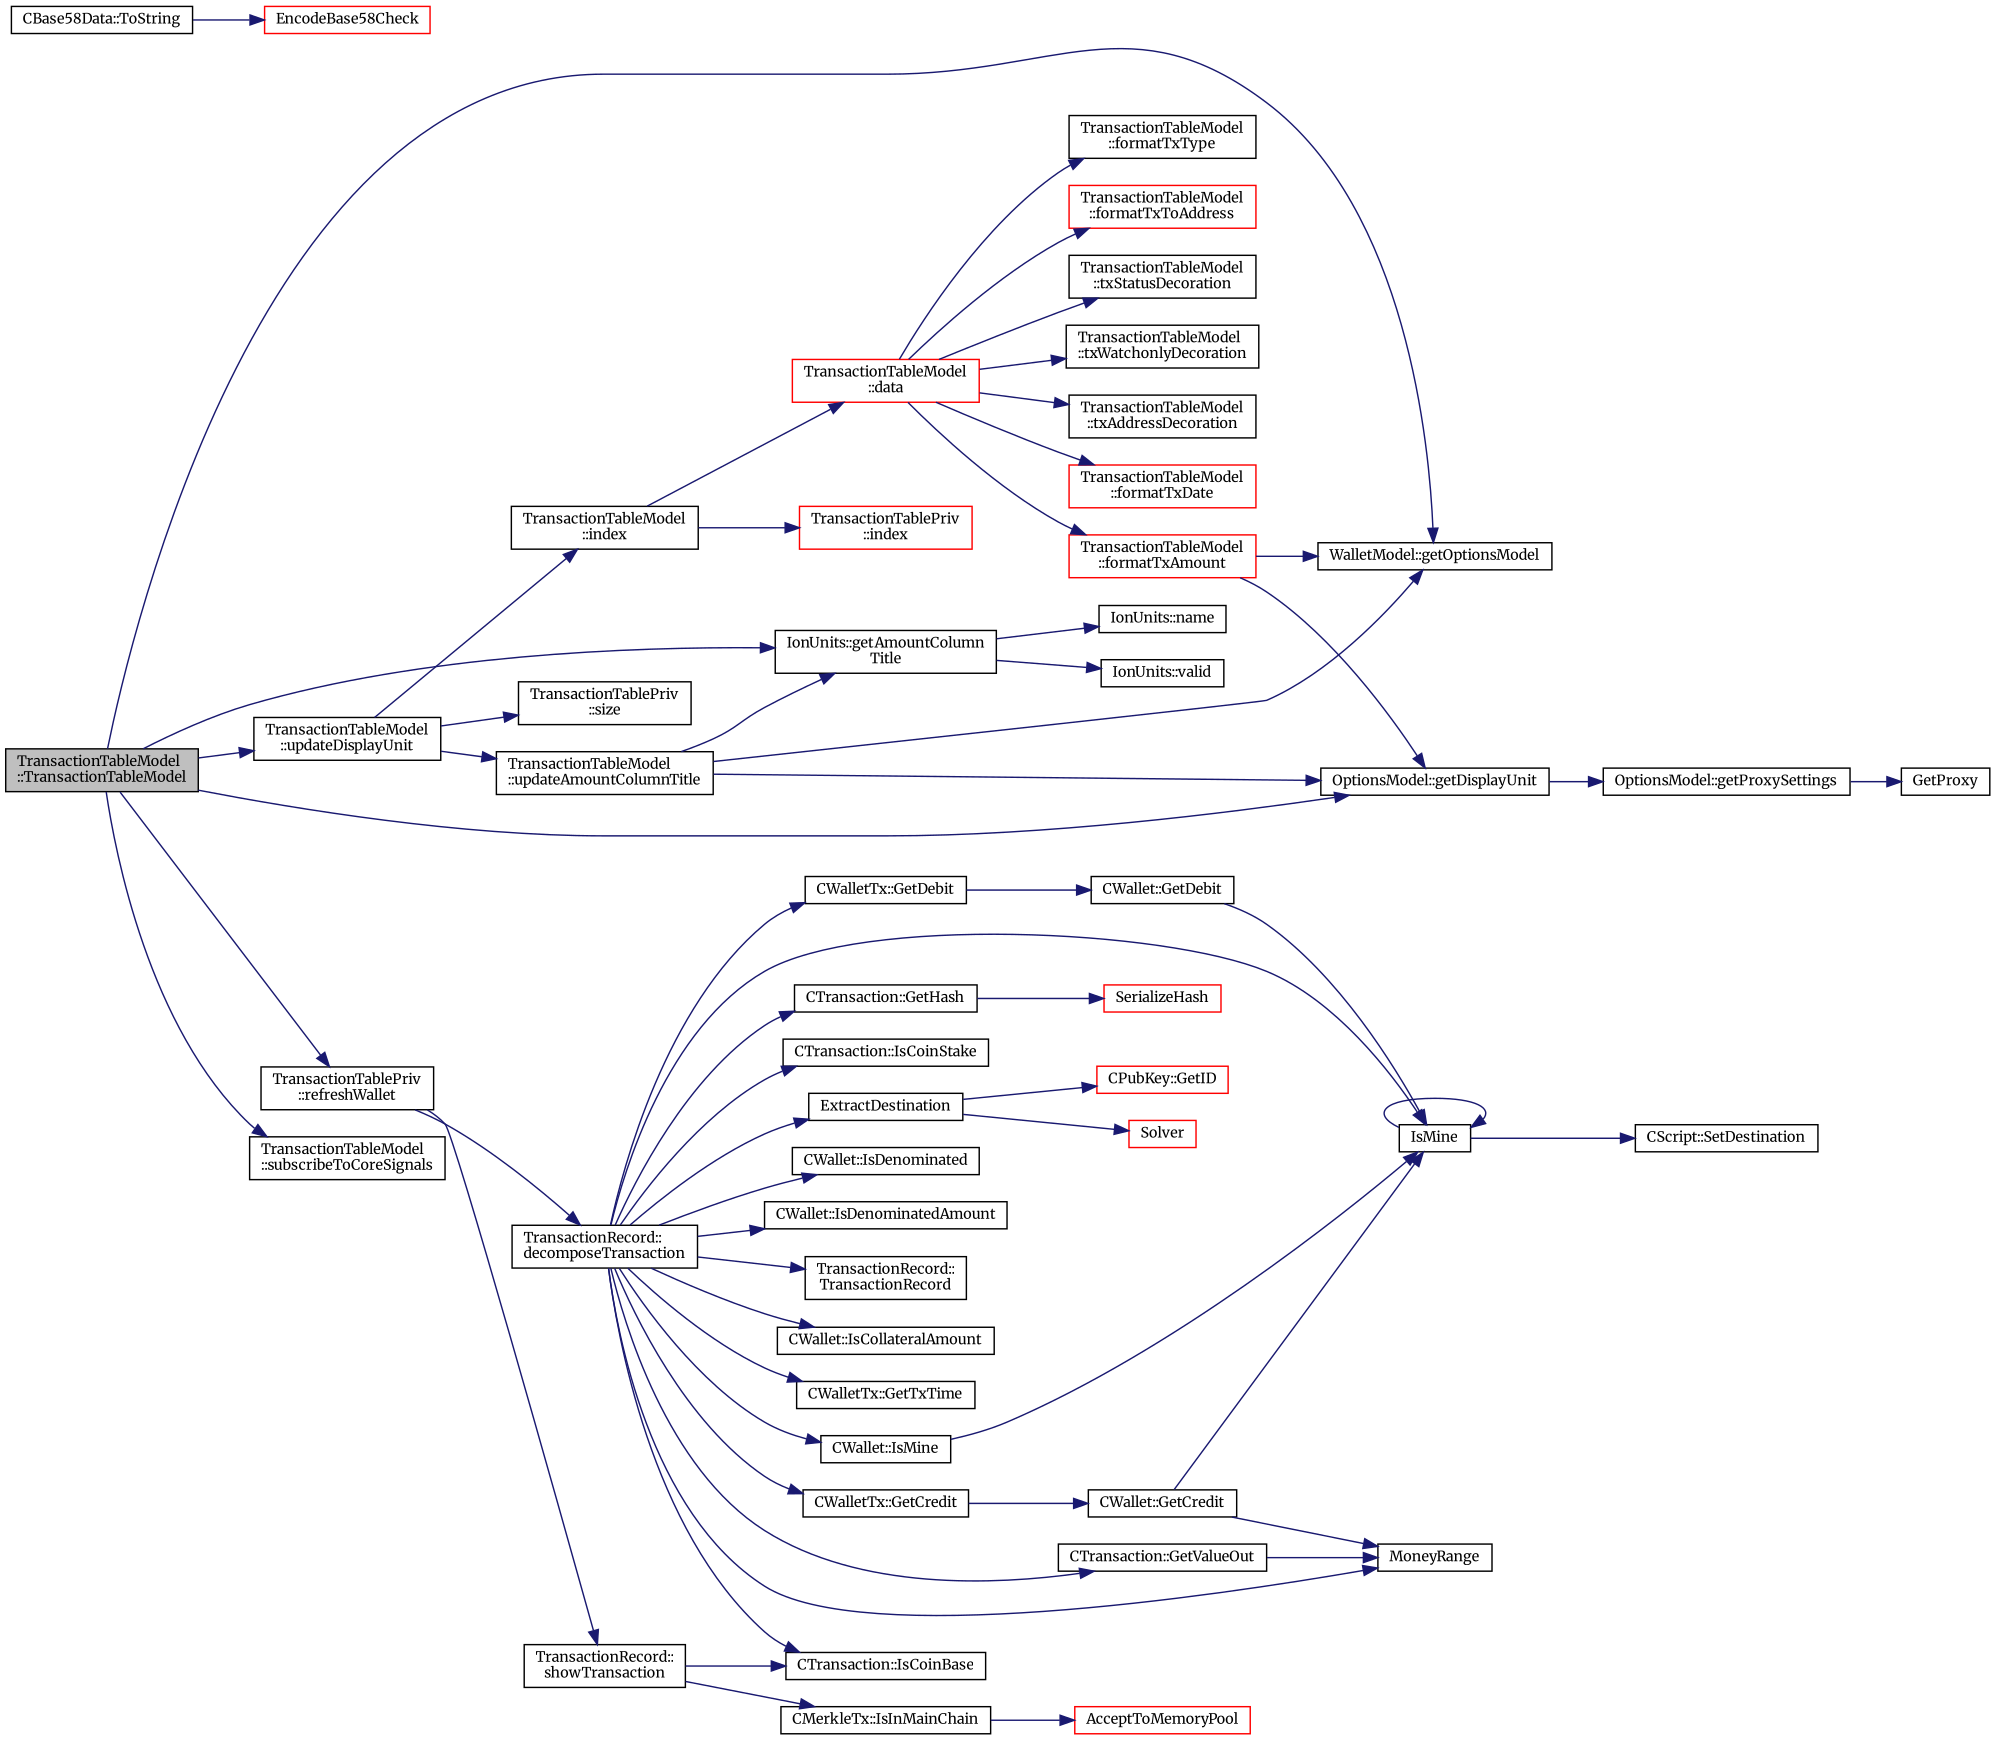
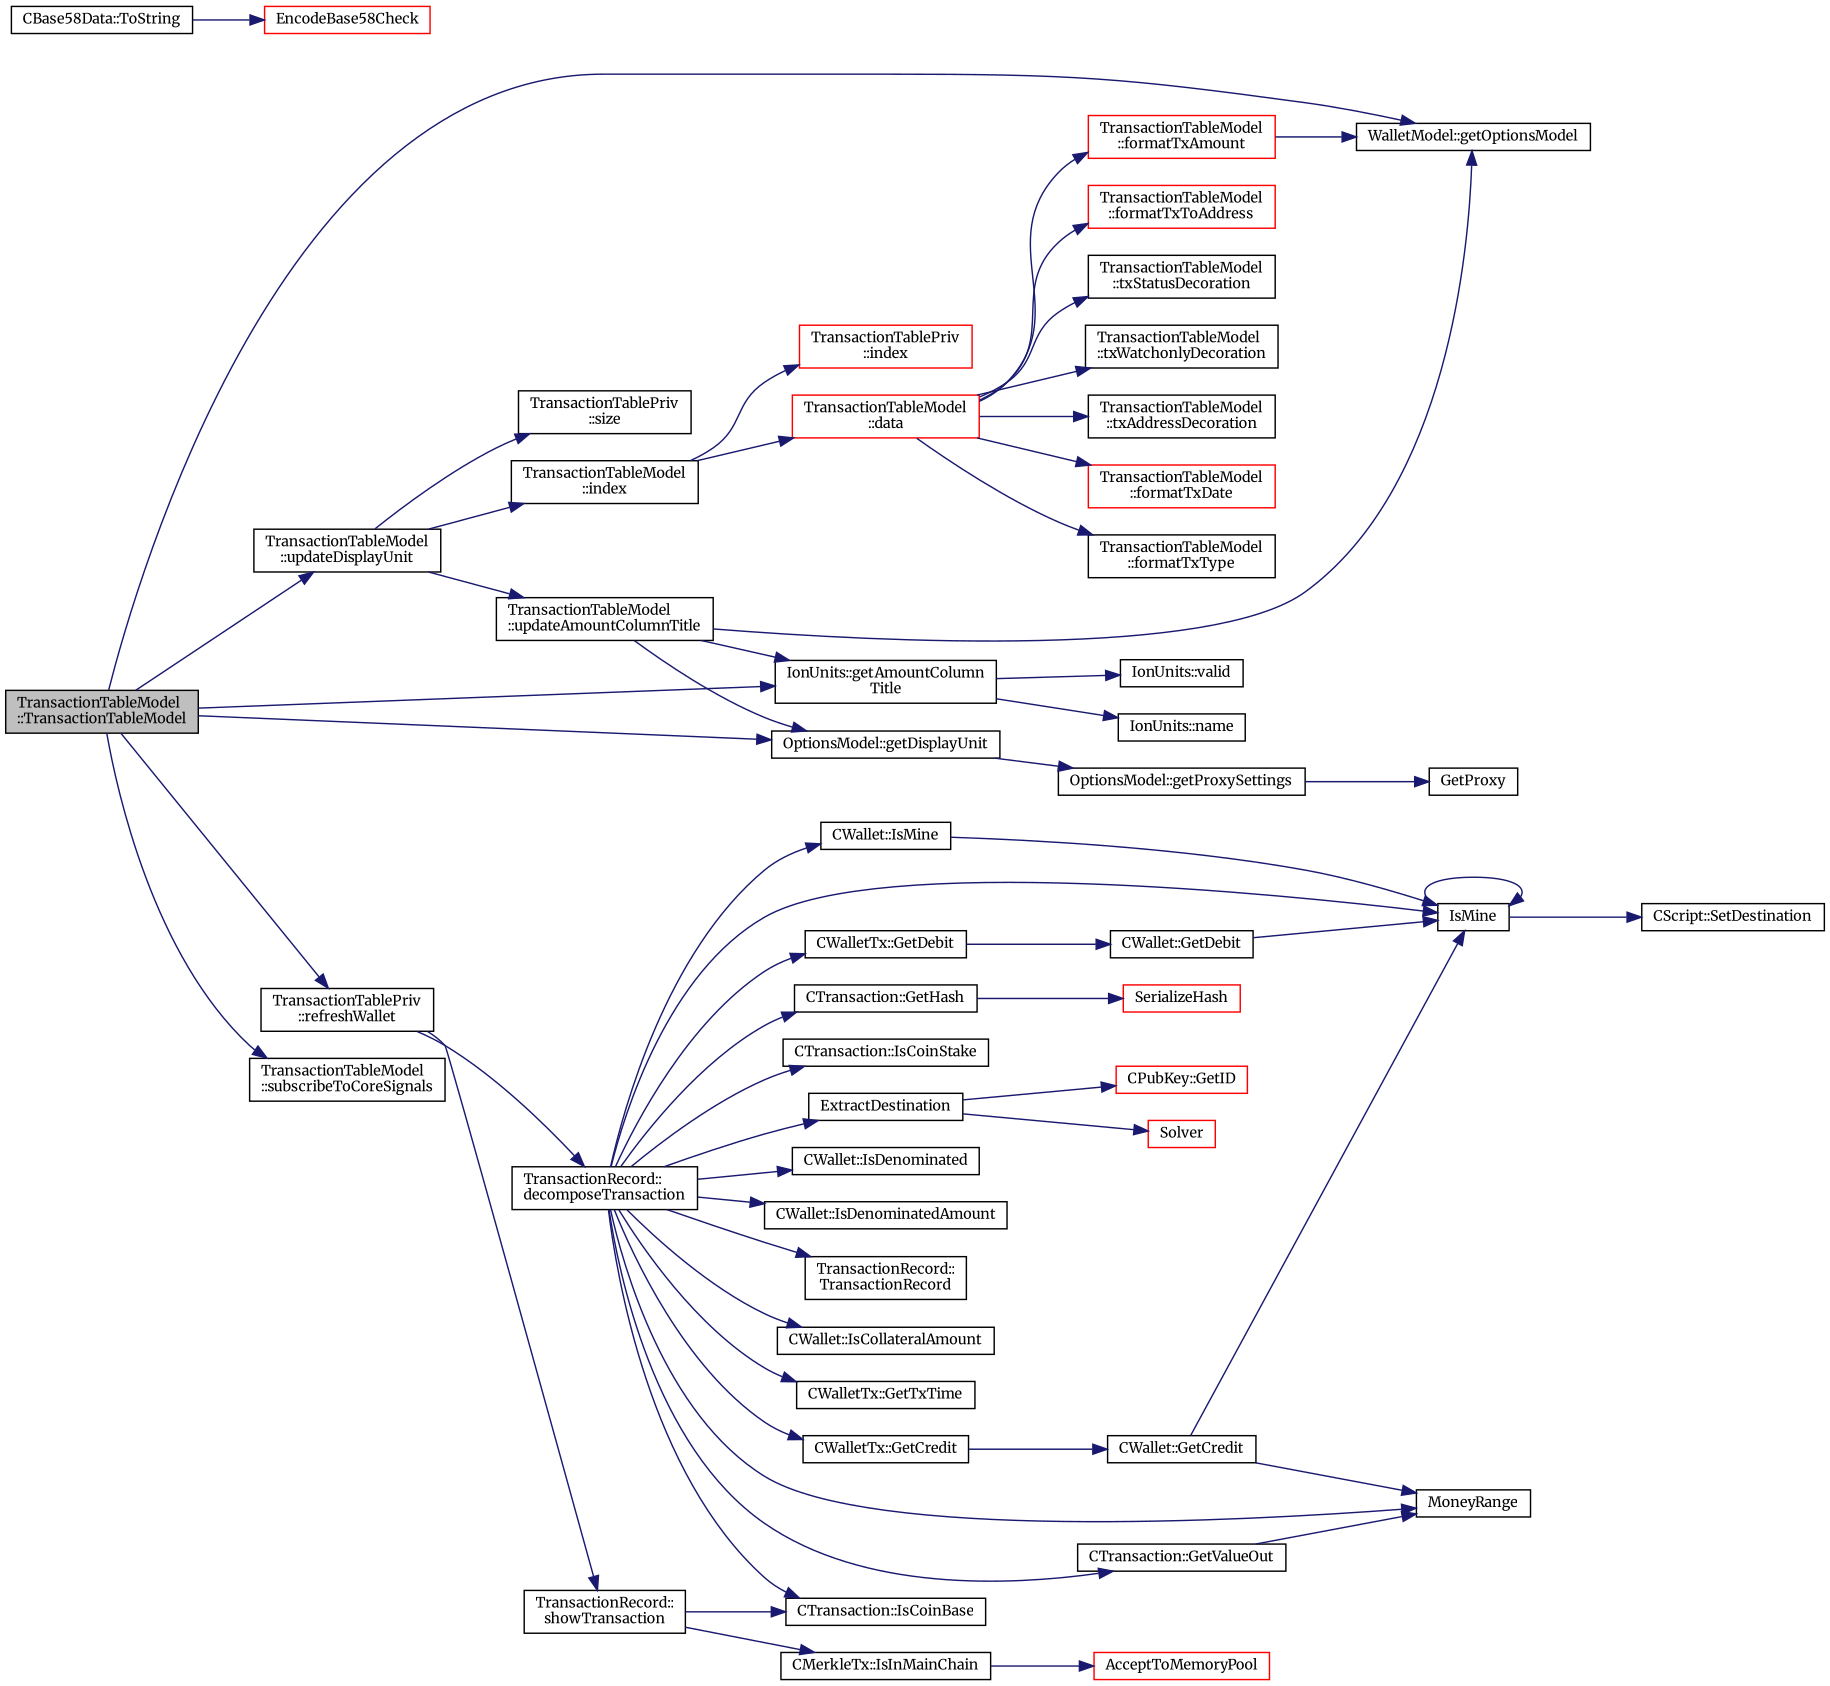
edge "TransactionTableModel ::formatTxAmount" -> "OptionsModel::getDisplayUnit": removed
